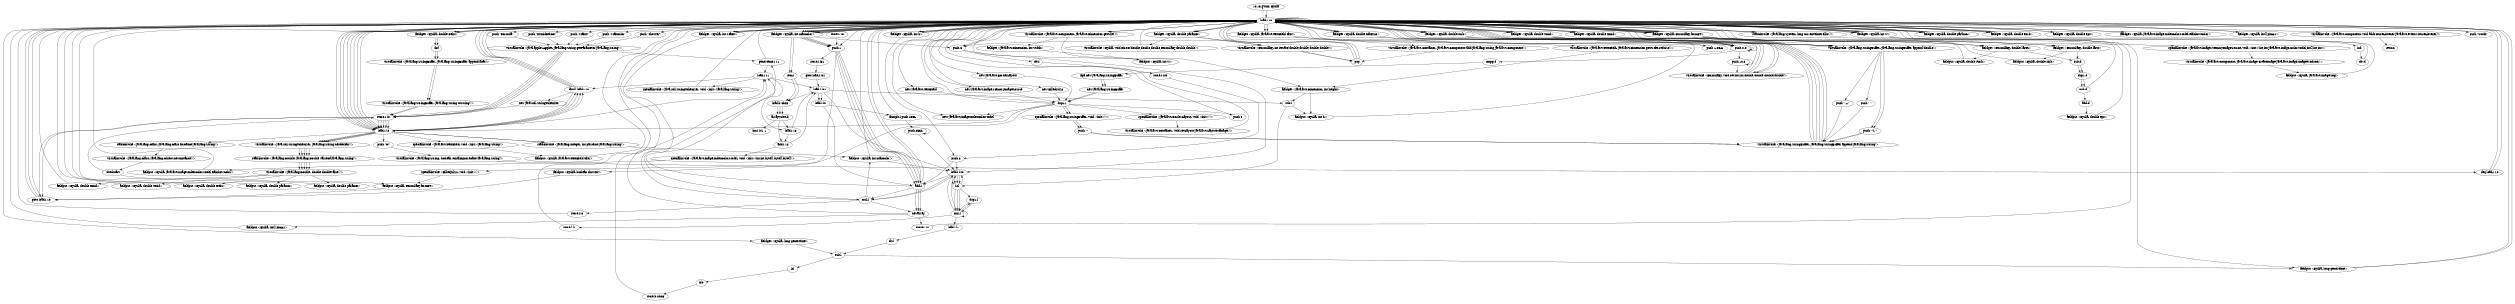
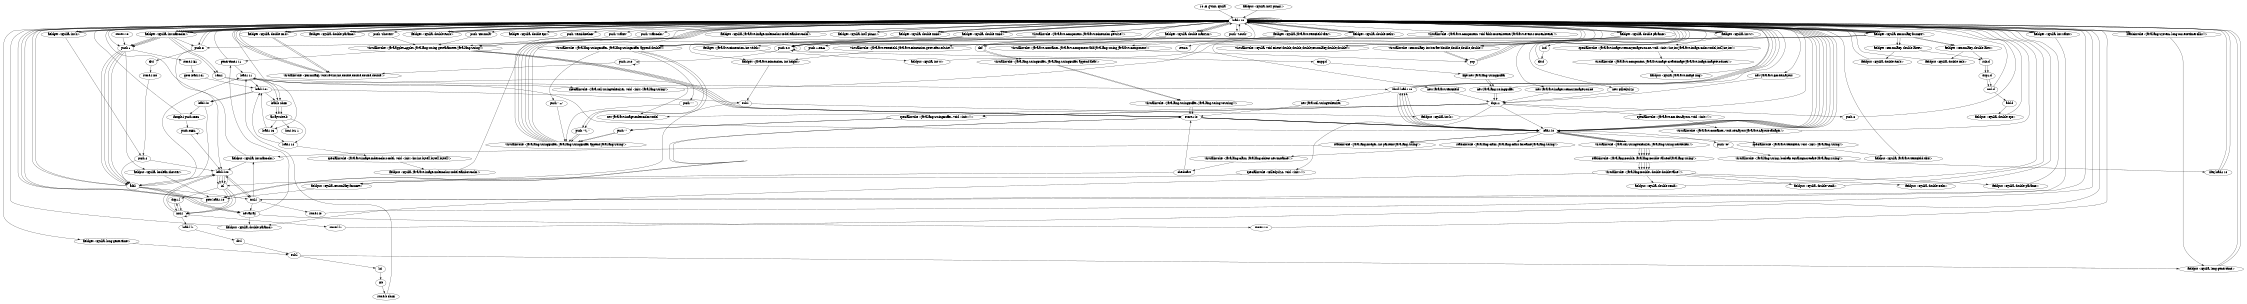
edge "dup1.r" -> "load.r r0": now "new java.lang.StringBuffer" -> "load.r r0"
edge "fieldget <java.awt.Dimension: int height>" -> "fieldput <FJulia: int h>": removed
node "add.r r2": label "add.r r2" -> "load.r r2"
edge "load.i i41" -> "load.i i40": removed
edge "newarray" -> "fieldput <FJulia: int[] pixArr>": now "newarray" -> "fieldput <FJulia: double paramC>"
